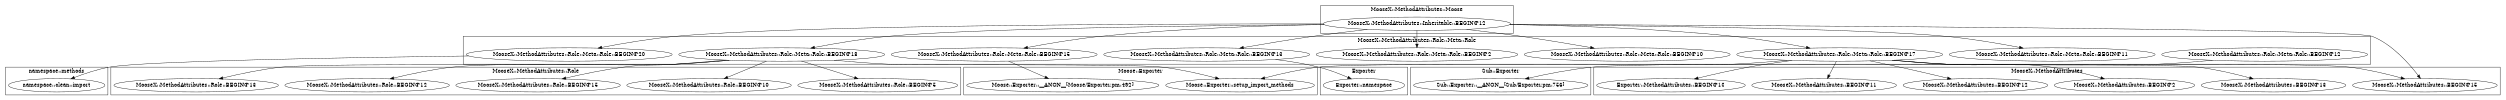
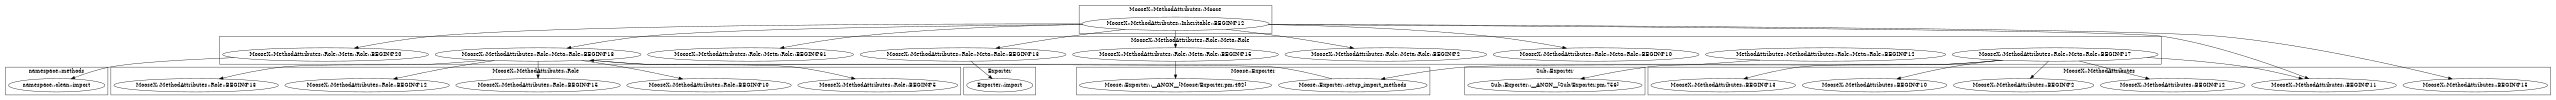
edge "MooseX::MethodAttributes::Inheritable::BEGIN@12" -> "MooseX::MethodAttributes::Role::Meta::Role::BEGIN@17": now "MooseX::MethodAttributes::Inheritable::BEGIN@12" -> "MooseX::MethodAttributes::BEGIN@11"
node "MooseX::MethodAttributes::Role::Meta::Role::BEGIN@11": label "MooseX::MethodAttributes::Role::Meta::Role::BEGIN@11" -> "MooseX::MethodAttributes::Role::Meta::Role::BEGIN@61"
node "MooseX::MethodAttributes::Role::Meta::Role::BEGIN@12": label "MooseX::MethodAttributes::Role::Meta::Role::BEGIN@12" -> "MethodAttributes::MethodAttributes::Role::Meta::Role::BEGIN@12"
edge "MooseX::MethodAttributes::Role::Meta::Role::BEGIN@17" -> "MooseX::MethodAttributes::BEGIN@15": removed
edge "MooseX::MethodAttributes::Role::Meta::Role::BEGIN@18" -> "Moose::Exporter::setup_import_methods": reversed
node "Exporter::namespace": label "Exporter::namespace" -> "Exporter::import"
node "Exporter::MethodAttributes::BEGIN@10": label "Exporter::MethodAttributes::BEGIN@10" -> "MooseX::MethodAttributes::BEGIN@10"
